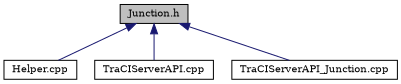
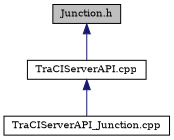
edge "TraCIServerAPI_Junction.cpp" -> "Junction.h": now "TraCIServerAPI_Junction.cpp" -> "TraCIServerAPI.cpp"
node "Helper.cpp": removed
